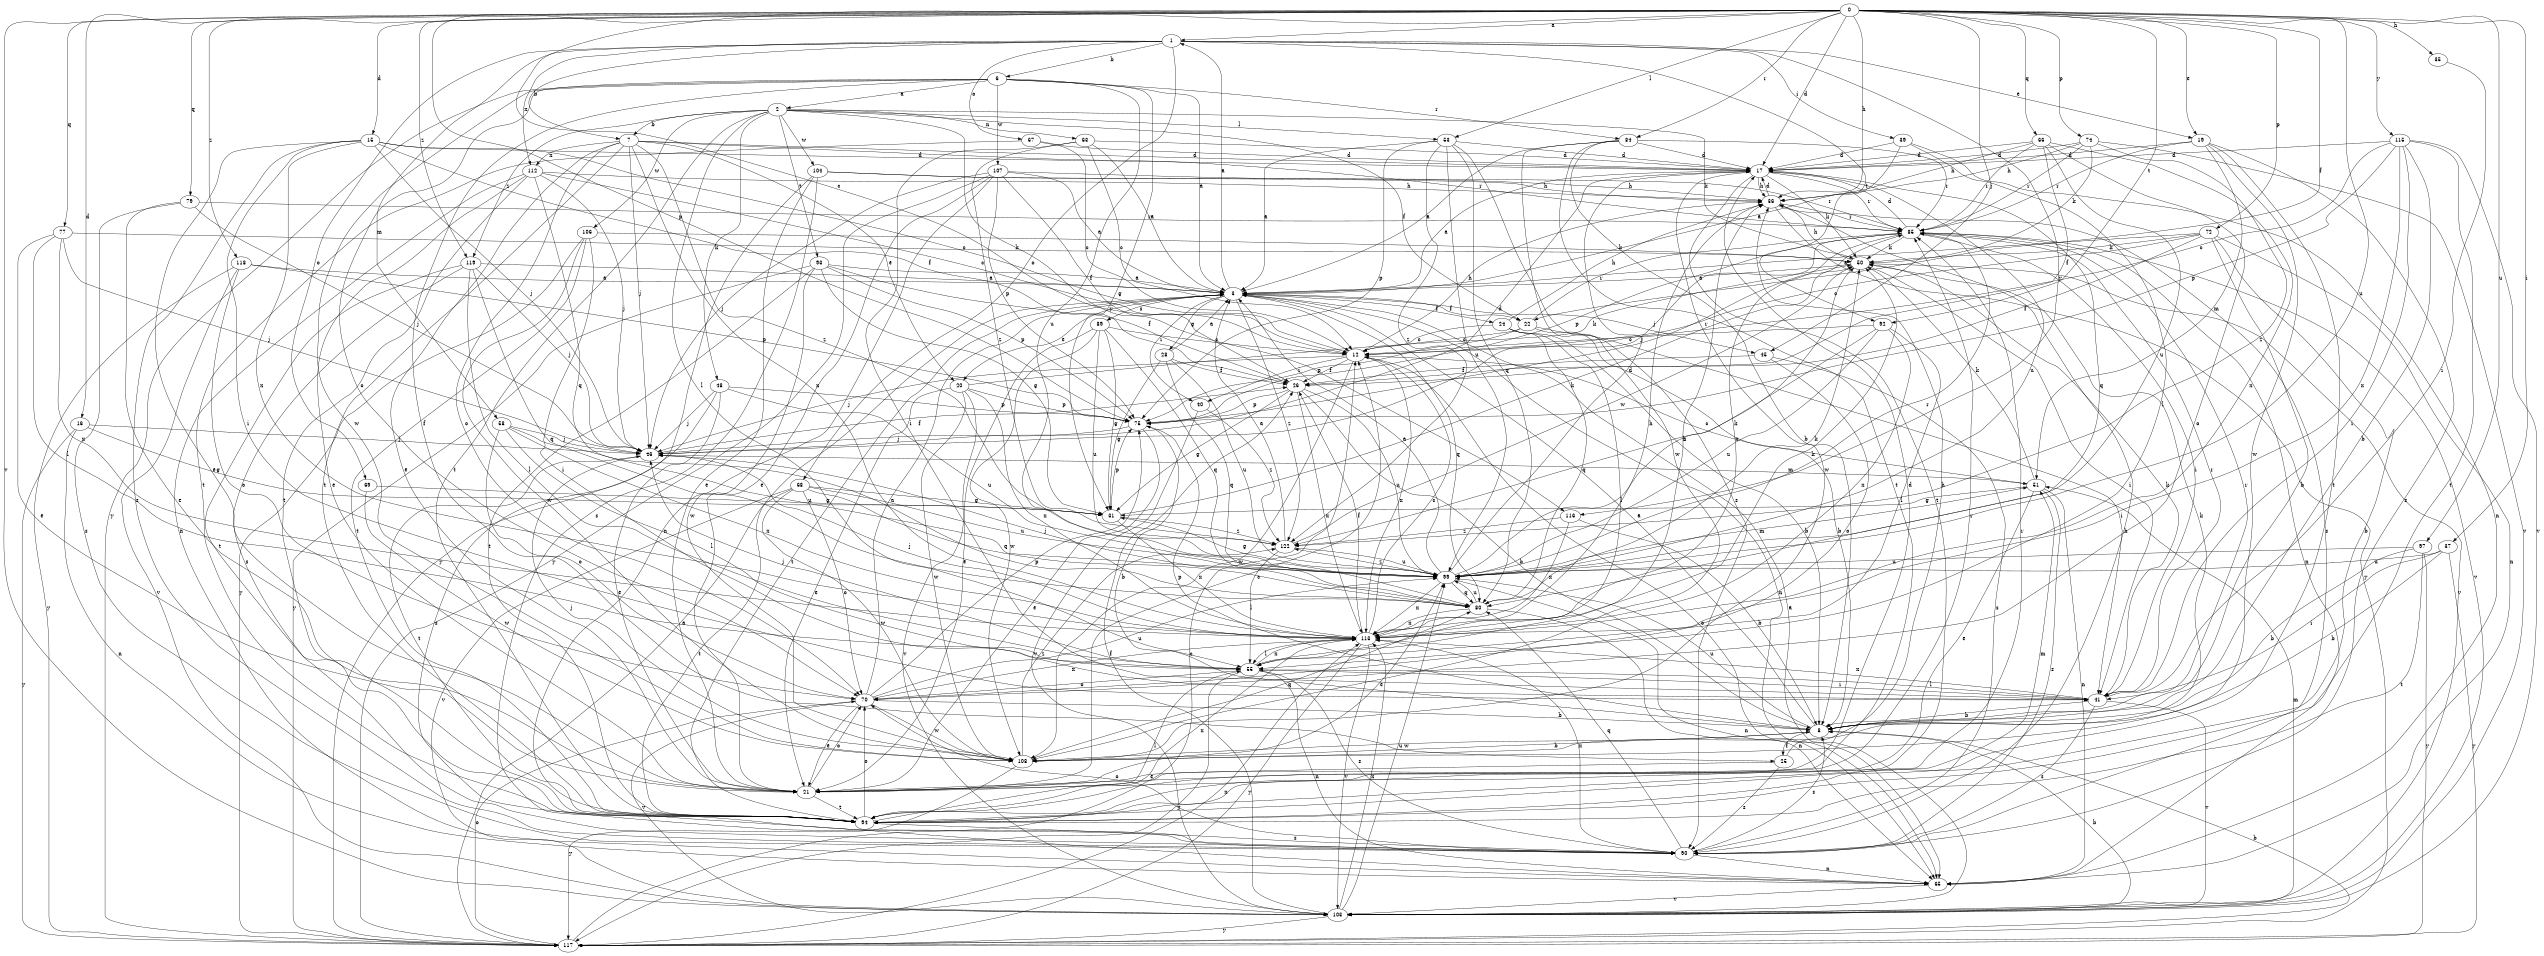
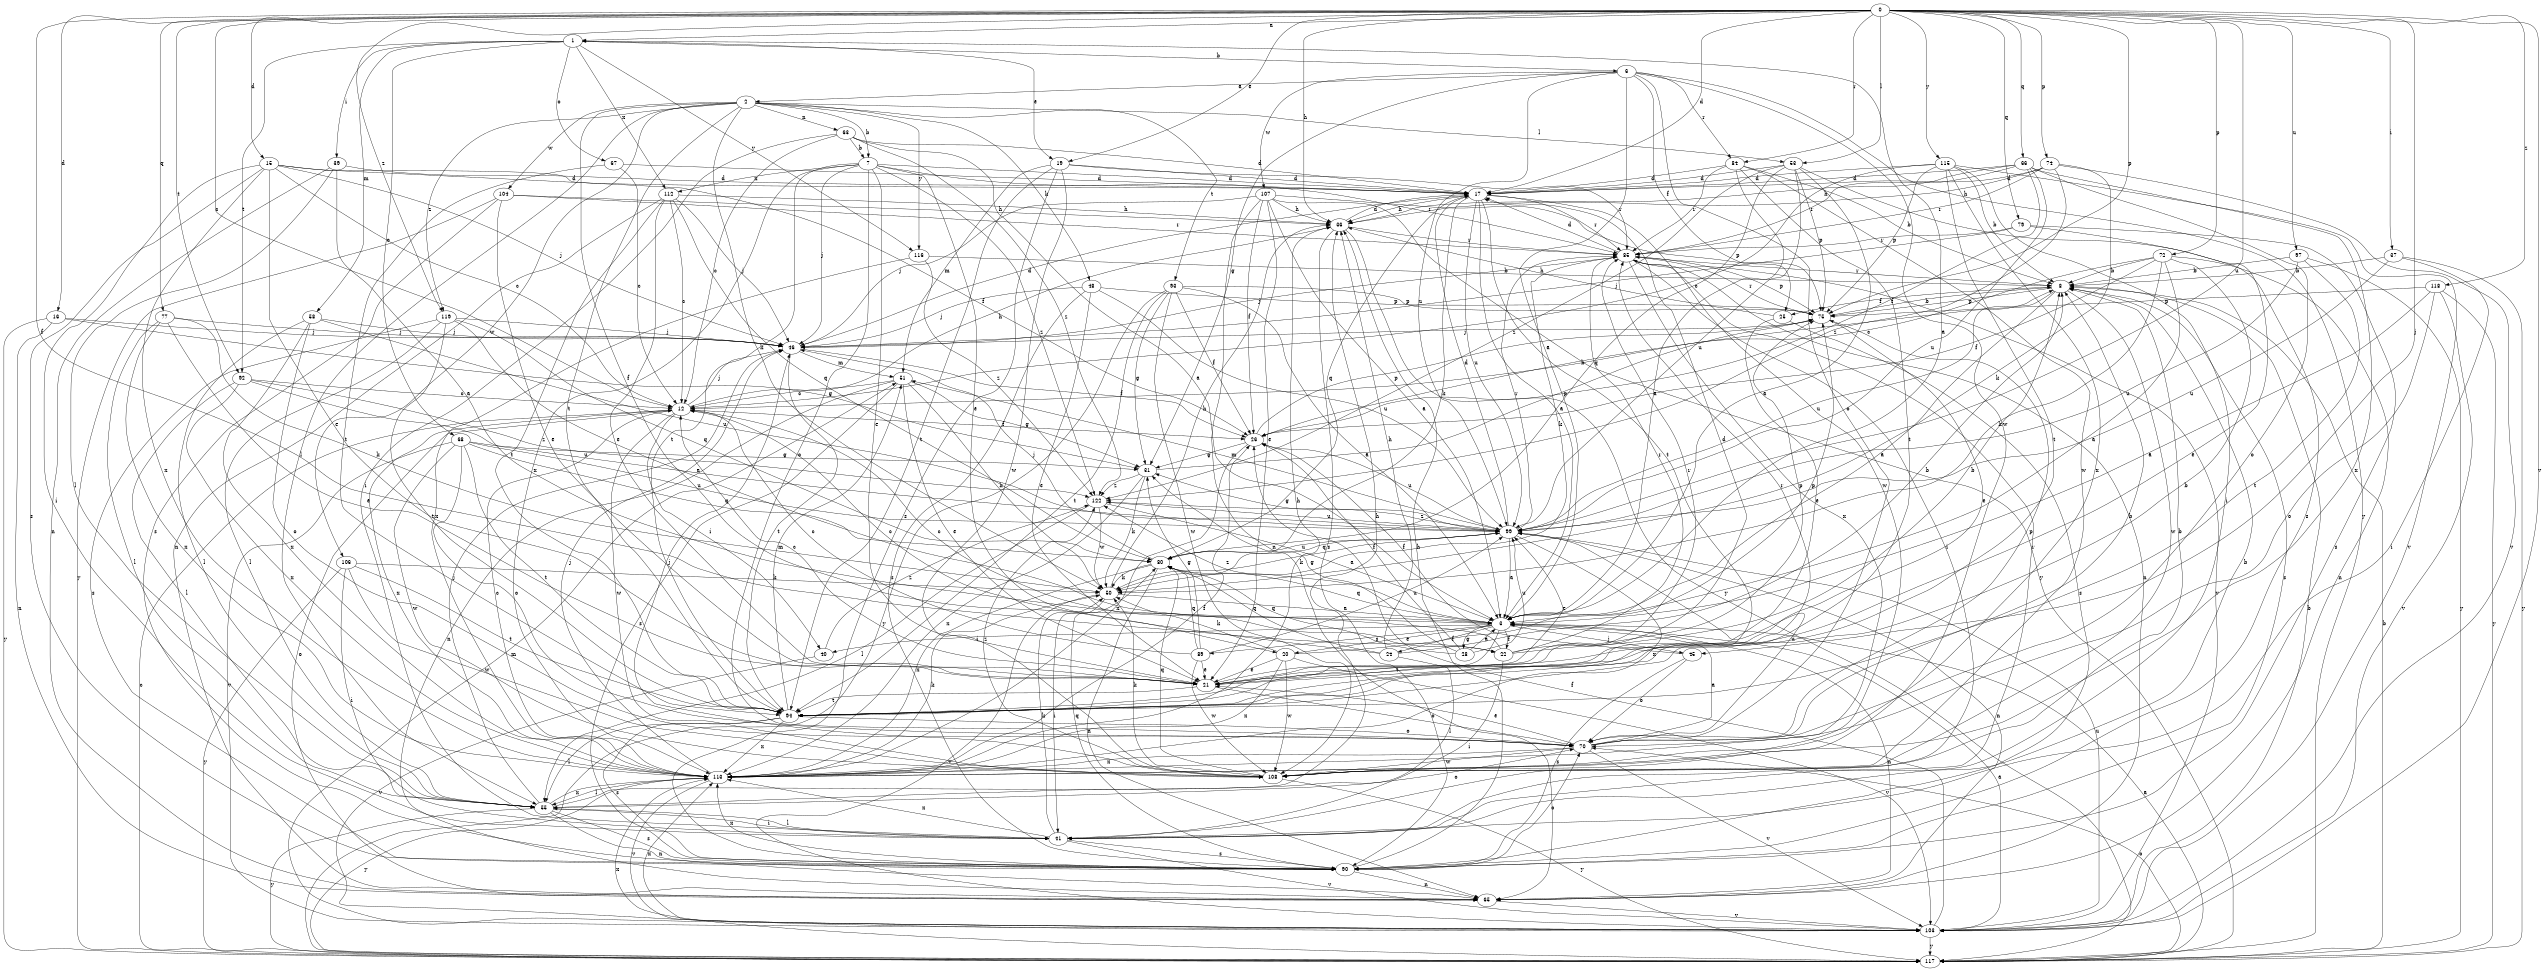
edge "1" -> "7": now "63" -> "7"
node "35": removed
node "69": removed
edge "8" -> "85": reversed
